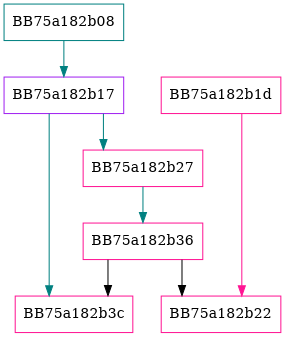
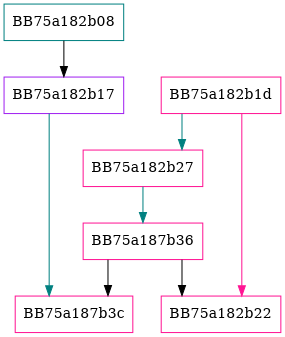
edge "BB75a182b08" -> "BB75a182b17": color teal -> black
edge "BB75a182b17" -> "BB75a182b27": now "BB75a182b1d" -> "BB75a182b27"
node "BB75a182b36": label "BB75a182b36" -> "BB75a187b36"
node "BB75a182b3c": label "BB75a182b3c" -> "BB75a187b3c"
